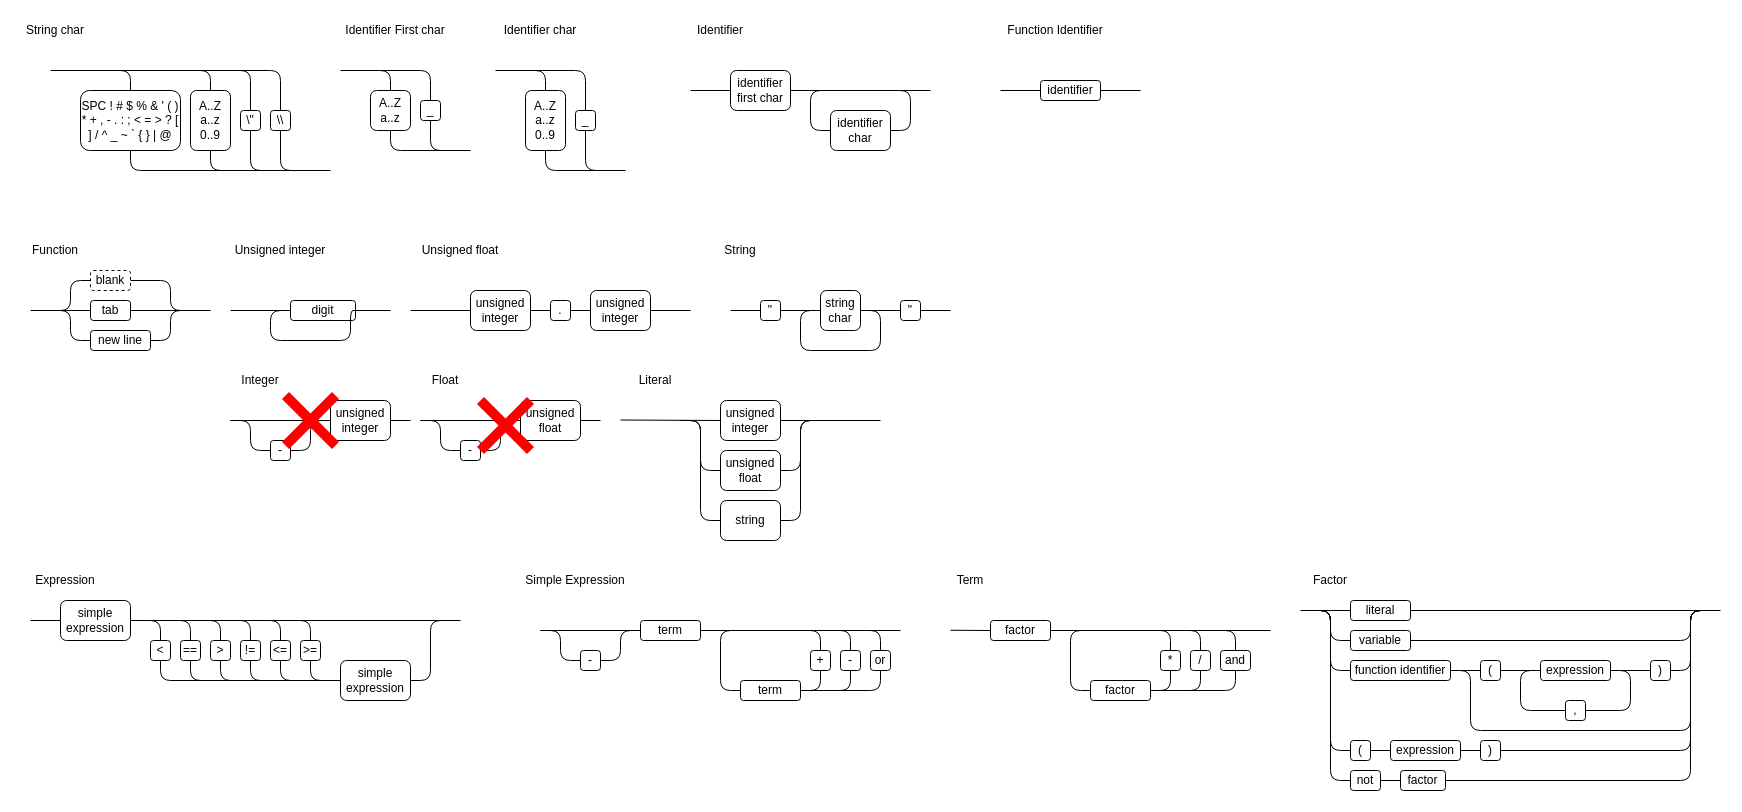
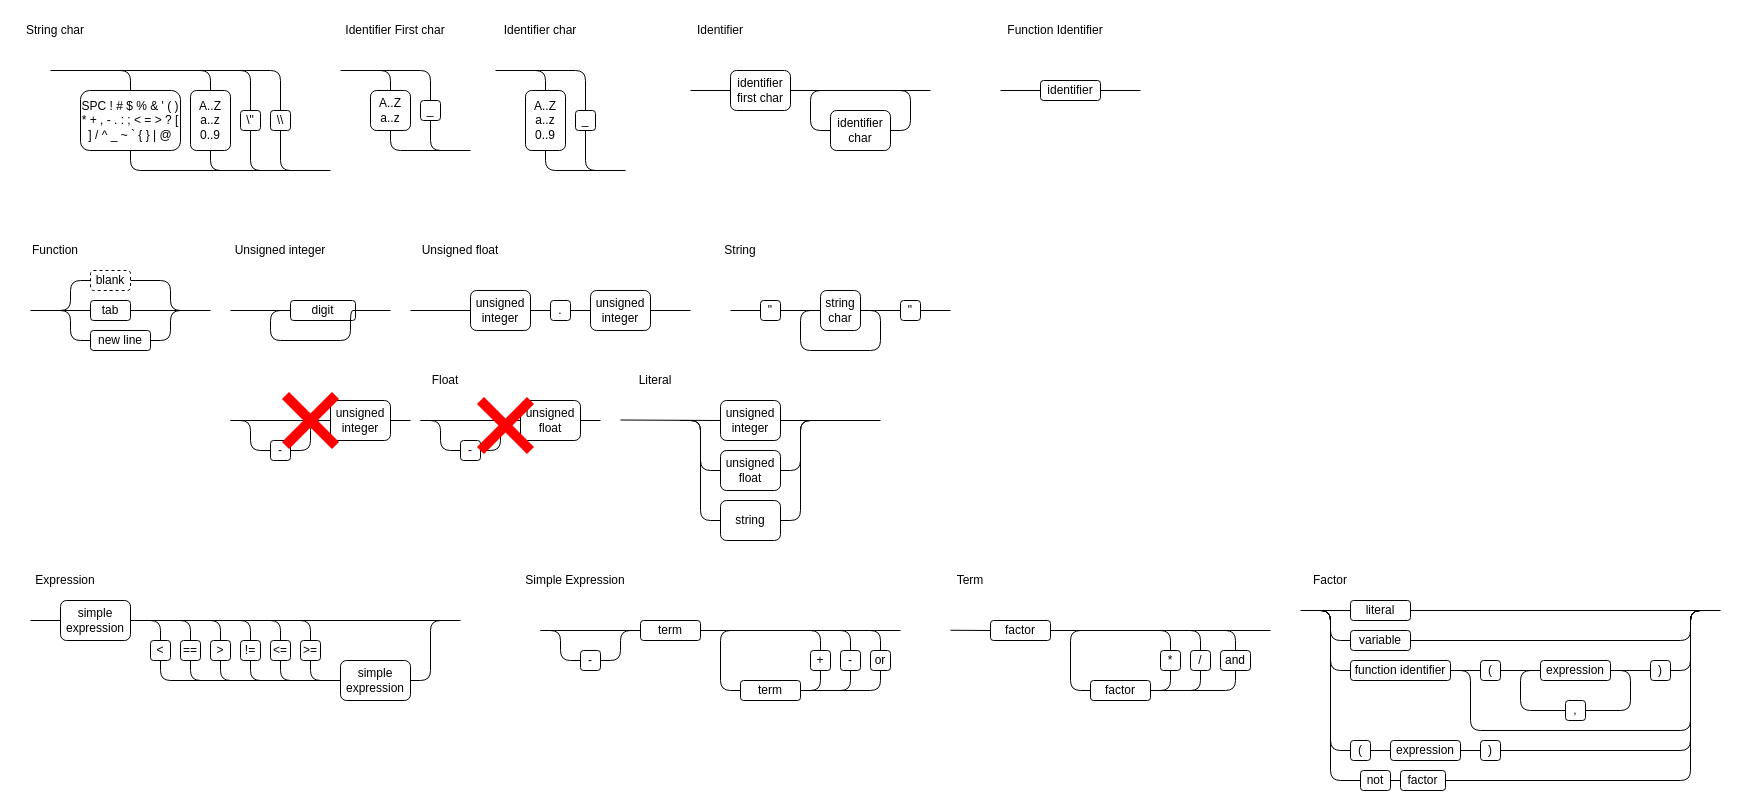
node "Integer": removed
node "not": moved (1366, 781) -> (1376, 781)
